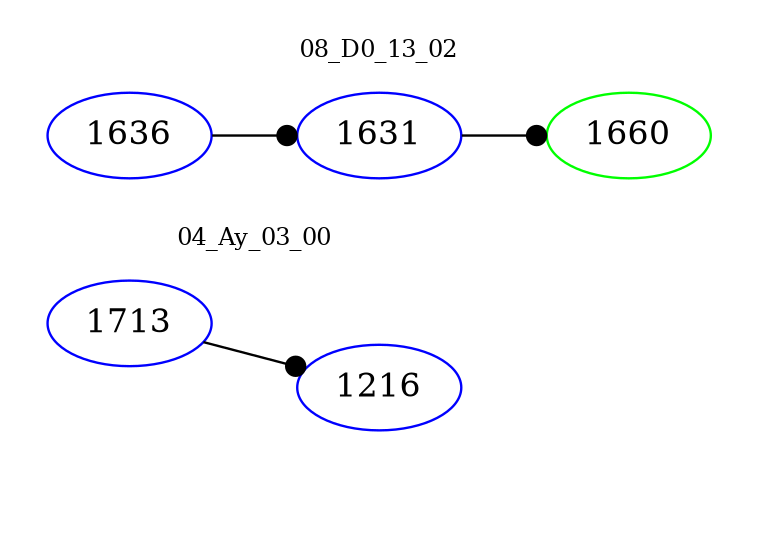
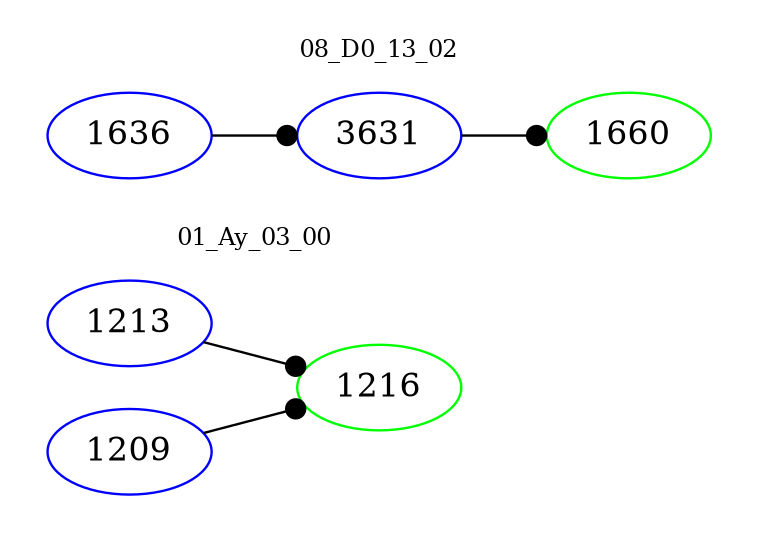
node "1631": label "1631" -> "3631"
cluster "04_Ay_03_00": label "04_Ay_03_00" -> "01_Ay_03_00"
node "1713": label "1713" -> "1213"
node "1216": color blue -> green
node "1209": added
